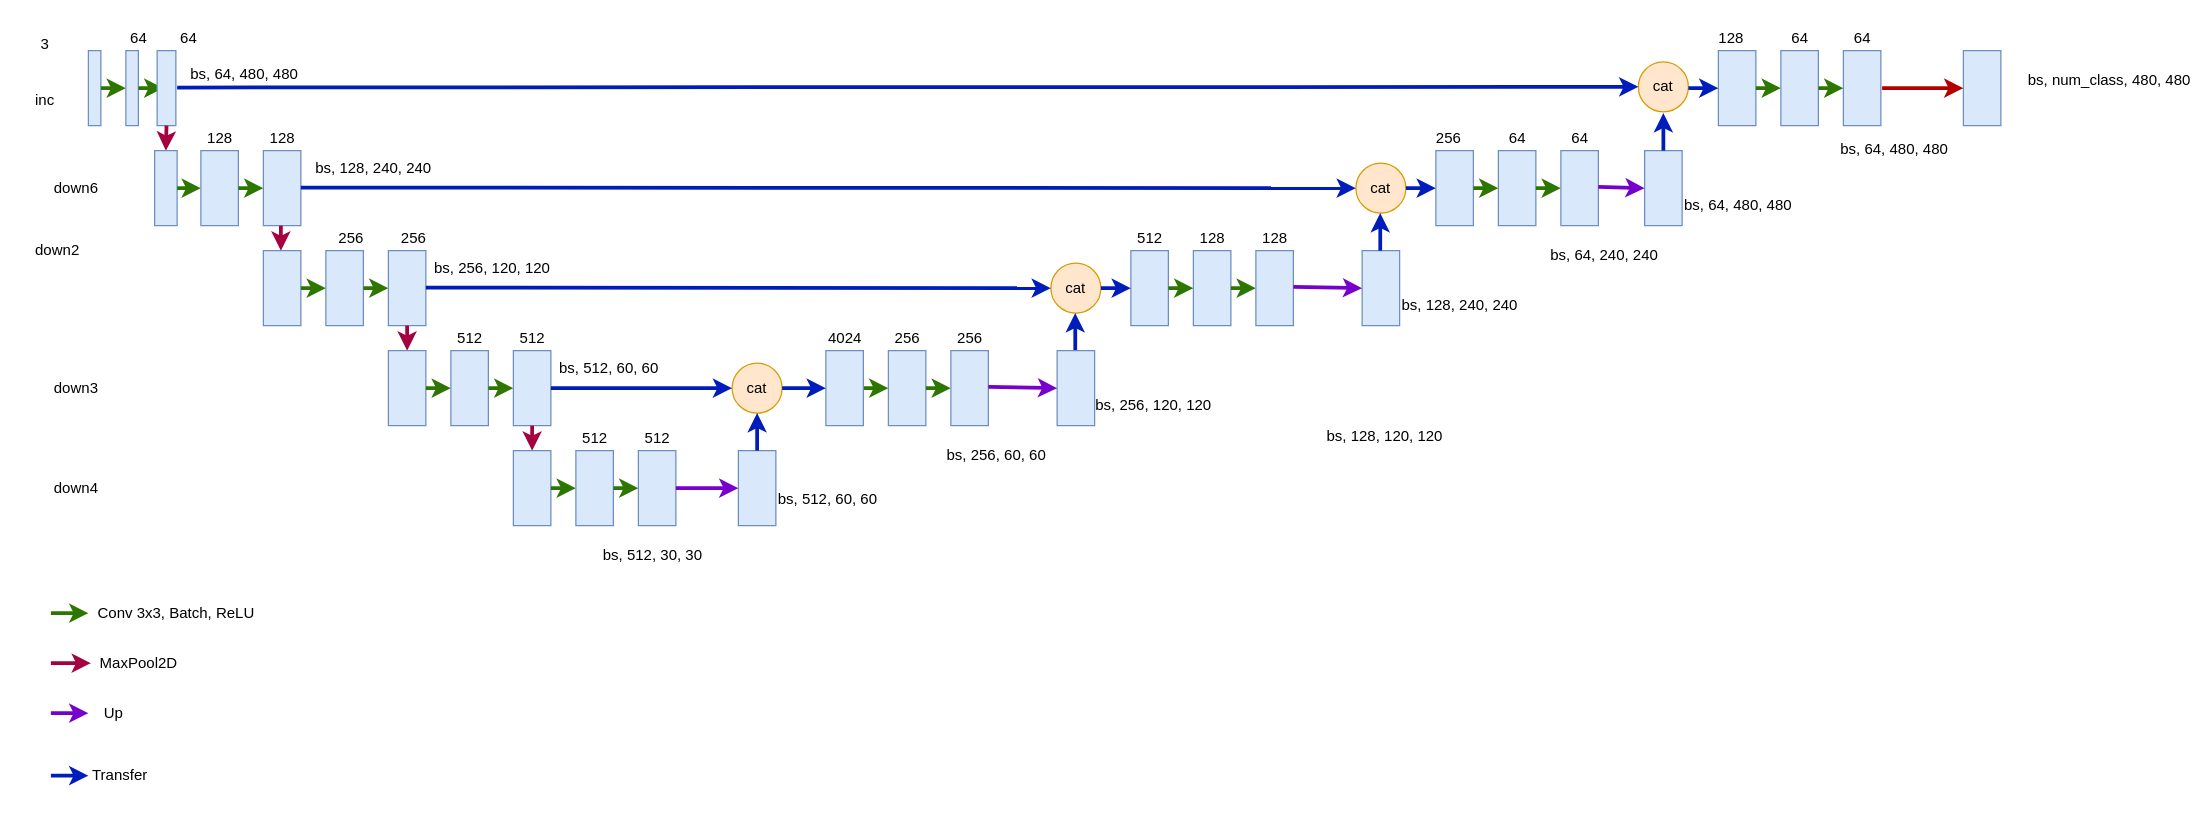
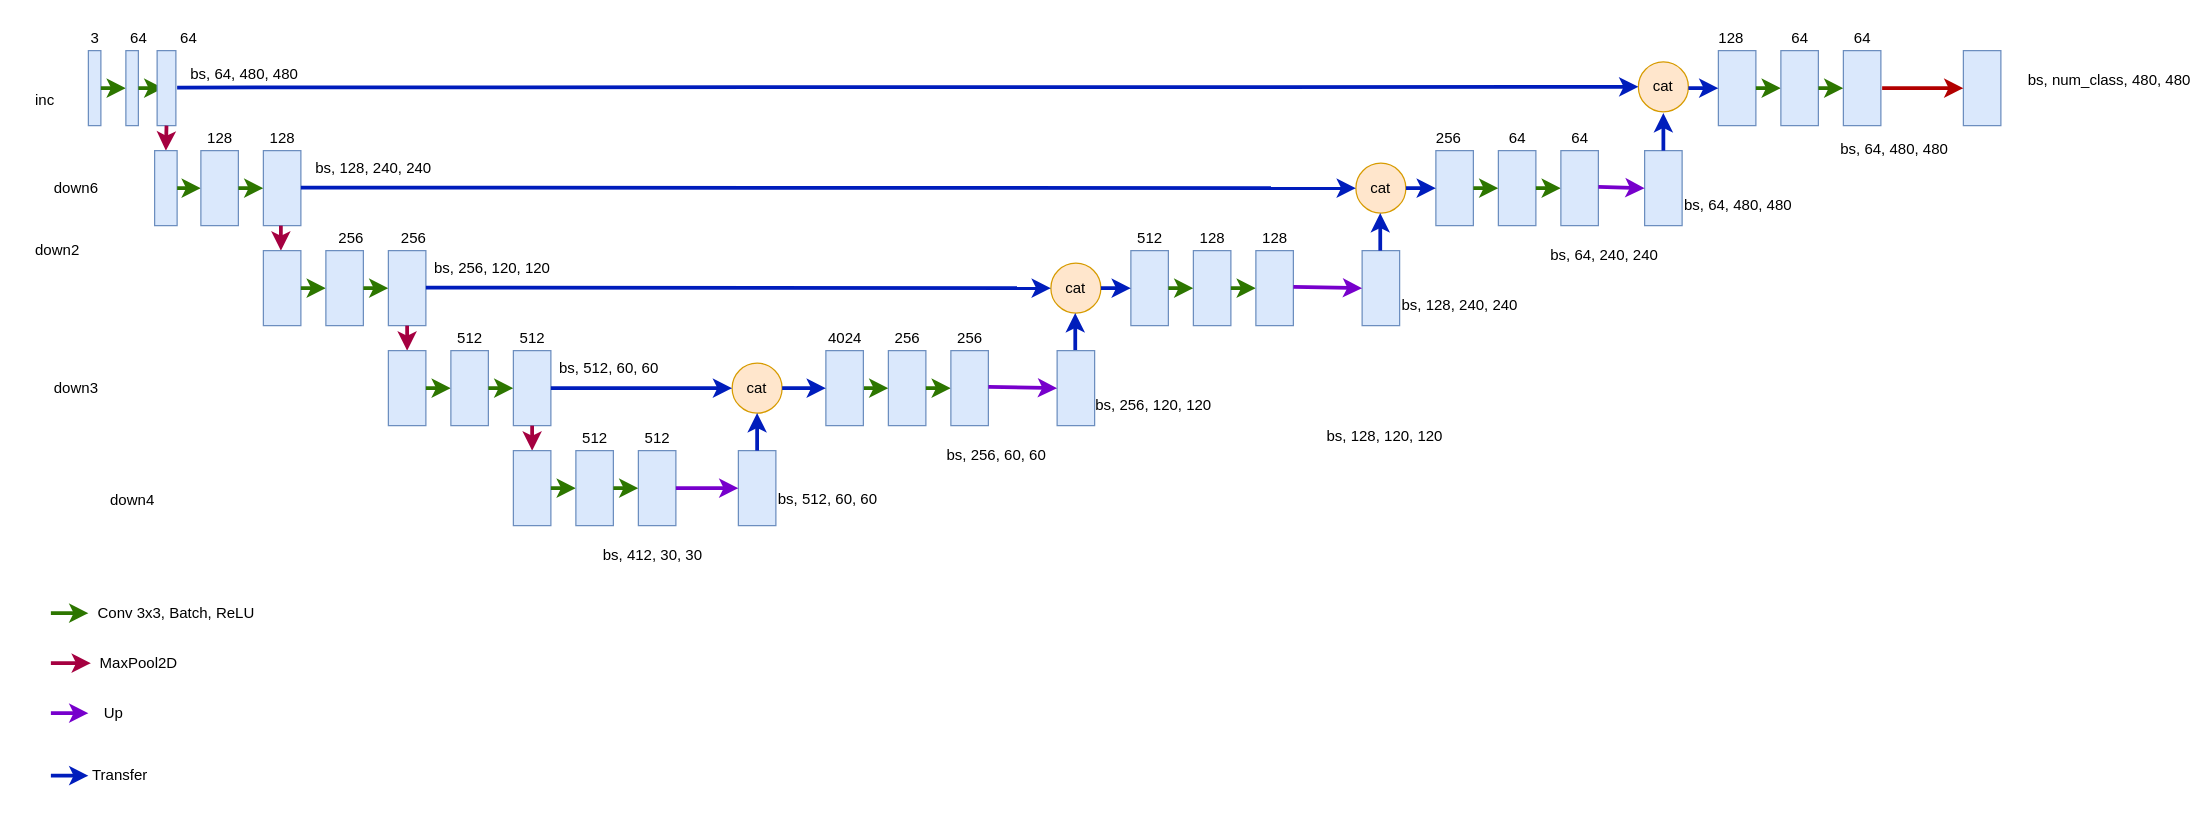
node "3": moved (44, 44) -> (94, 38)
node "down4": moved (76, 488) -> (132, 501)
node "bs, 512, 30, 30": label "bs, 512, 30, 30" -> "bs, 412, 30, 30"
